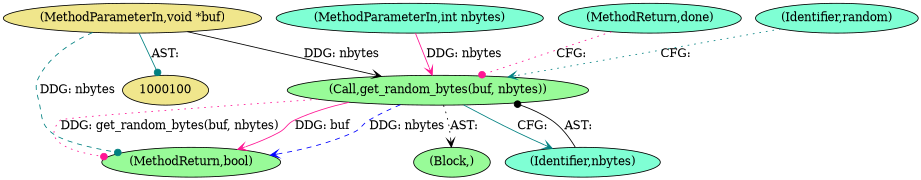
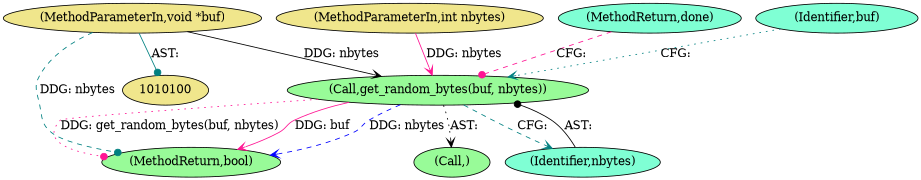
node "(MethodParameterIn,int nbytes)": fillcolor aquamarine -> khaki
node "(Identifier,random)": label "(Identifier,random)" -> "(Identifier,buf)"
edge "(MethodReturn,done)" -> "(Call,get_random_bytes(buf, nbytes))": style dotted -> dashed
node "1000100": label "1000100" -> "1010100"
edge "(Call,get_random_bytes(buf, nbytes))" -> "(Identifier,nbytes)": style solid -> dashed
node "(Block,)": label "(Block,)" -> "(Call,)"
